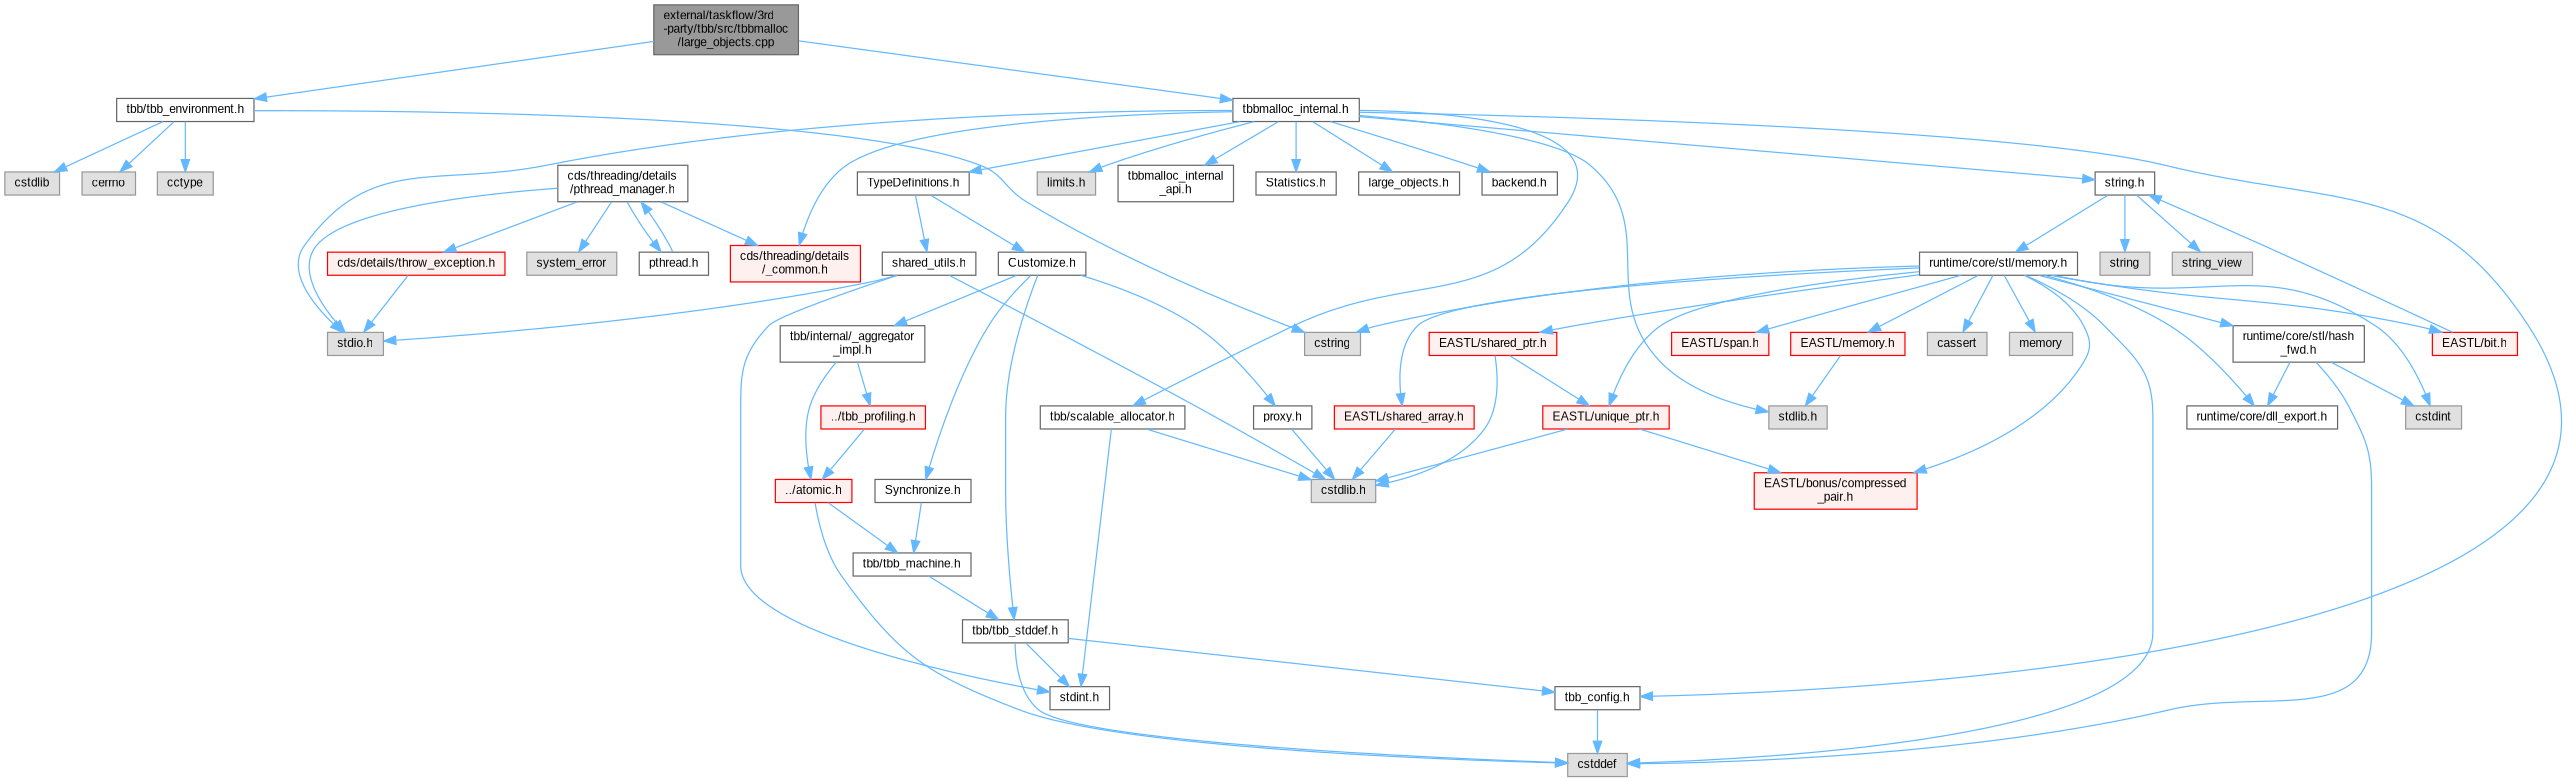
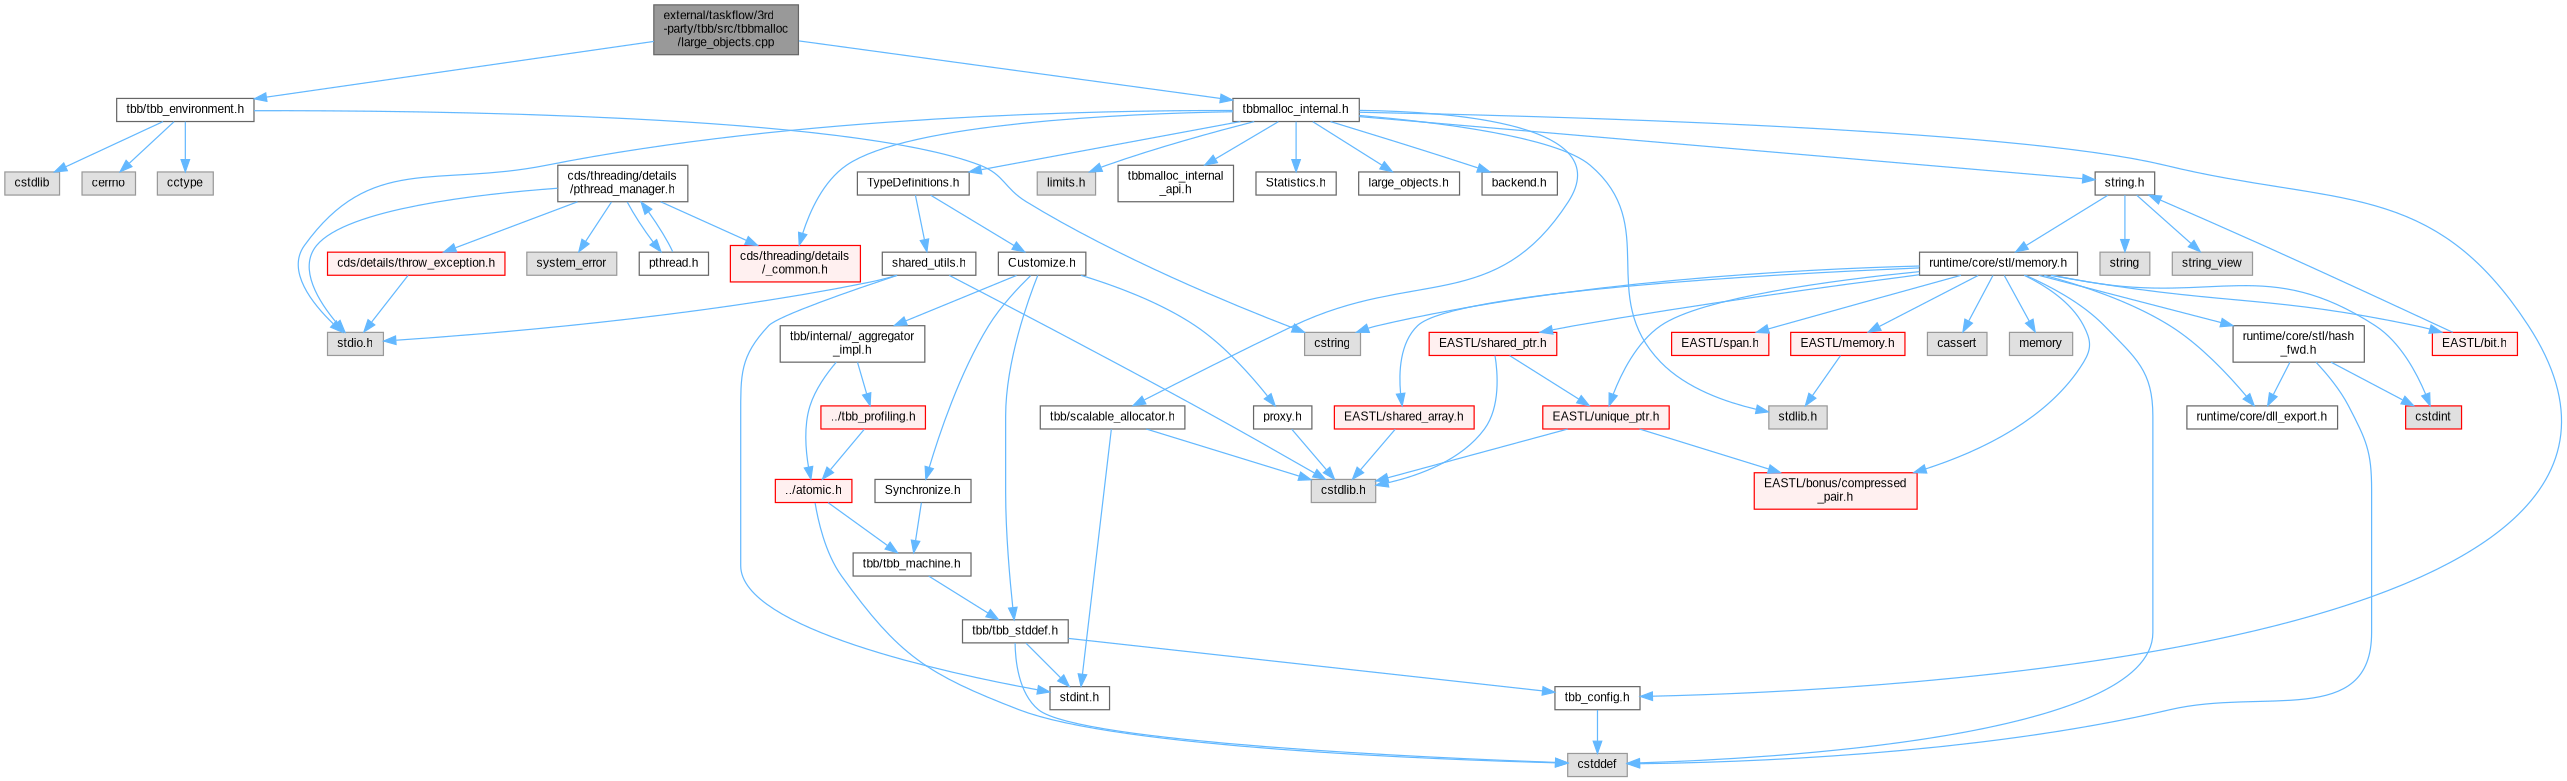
node "cstdint": color grey60 -> red
